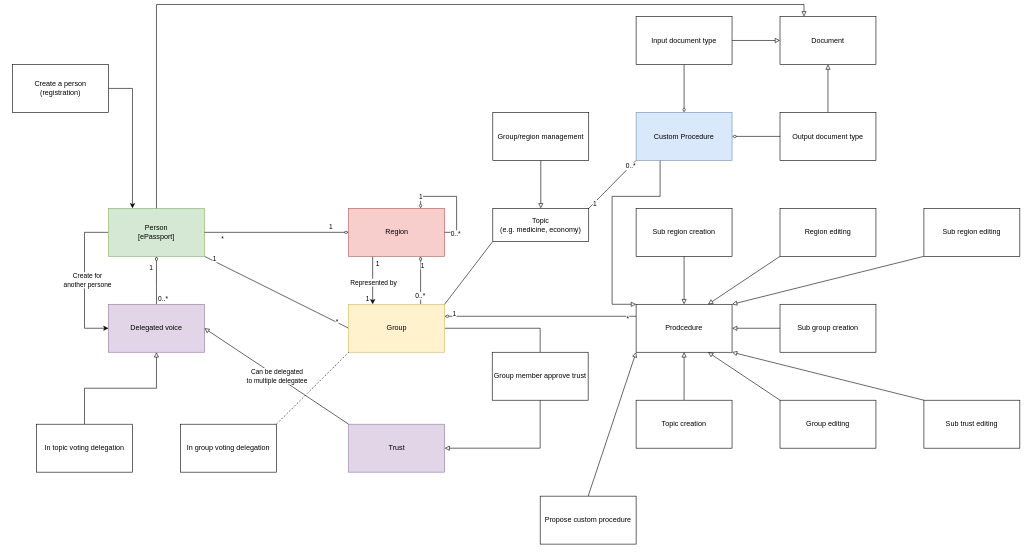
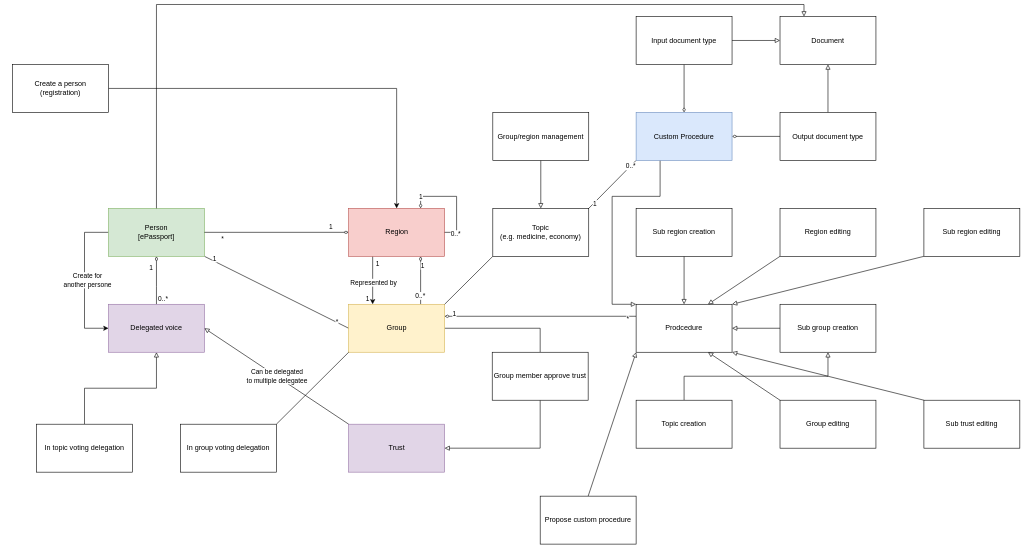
edge "Create a person (registration)" -> "Person [ePassport]": now "Create a person (registration)" -> "Region"
node "Topic (e.g. medicine, economy)": size 96x33 -> 96x48
edge "Topic creation" -> "Prodcedure": now "Topic creation" -> "Sub group creation"
edge "Group" -- "In group voting delegation": style dashed -> solid
